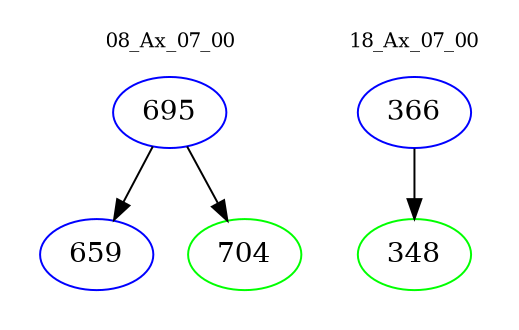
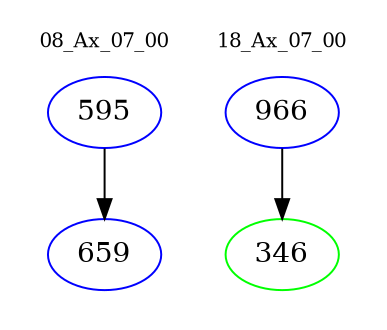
node "695": label "695" -> "595"
node "366": label "366" -> "966"
node "704": removed
node "348": label "348" -> "346"
